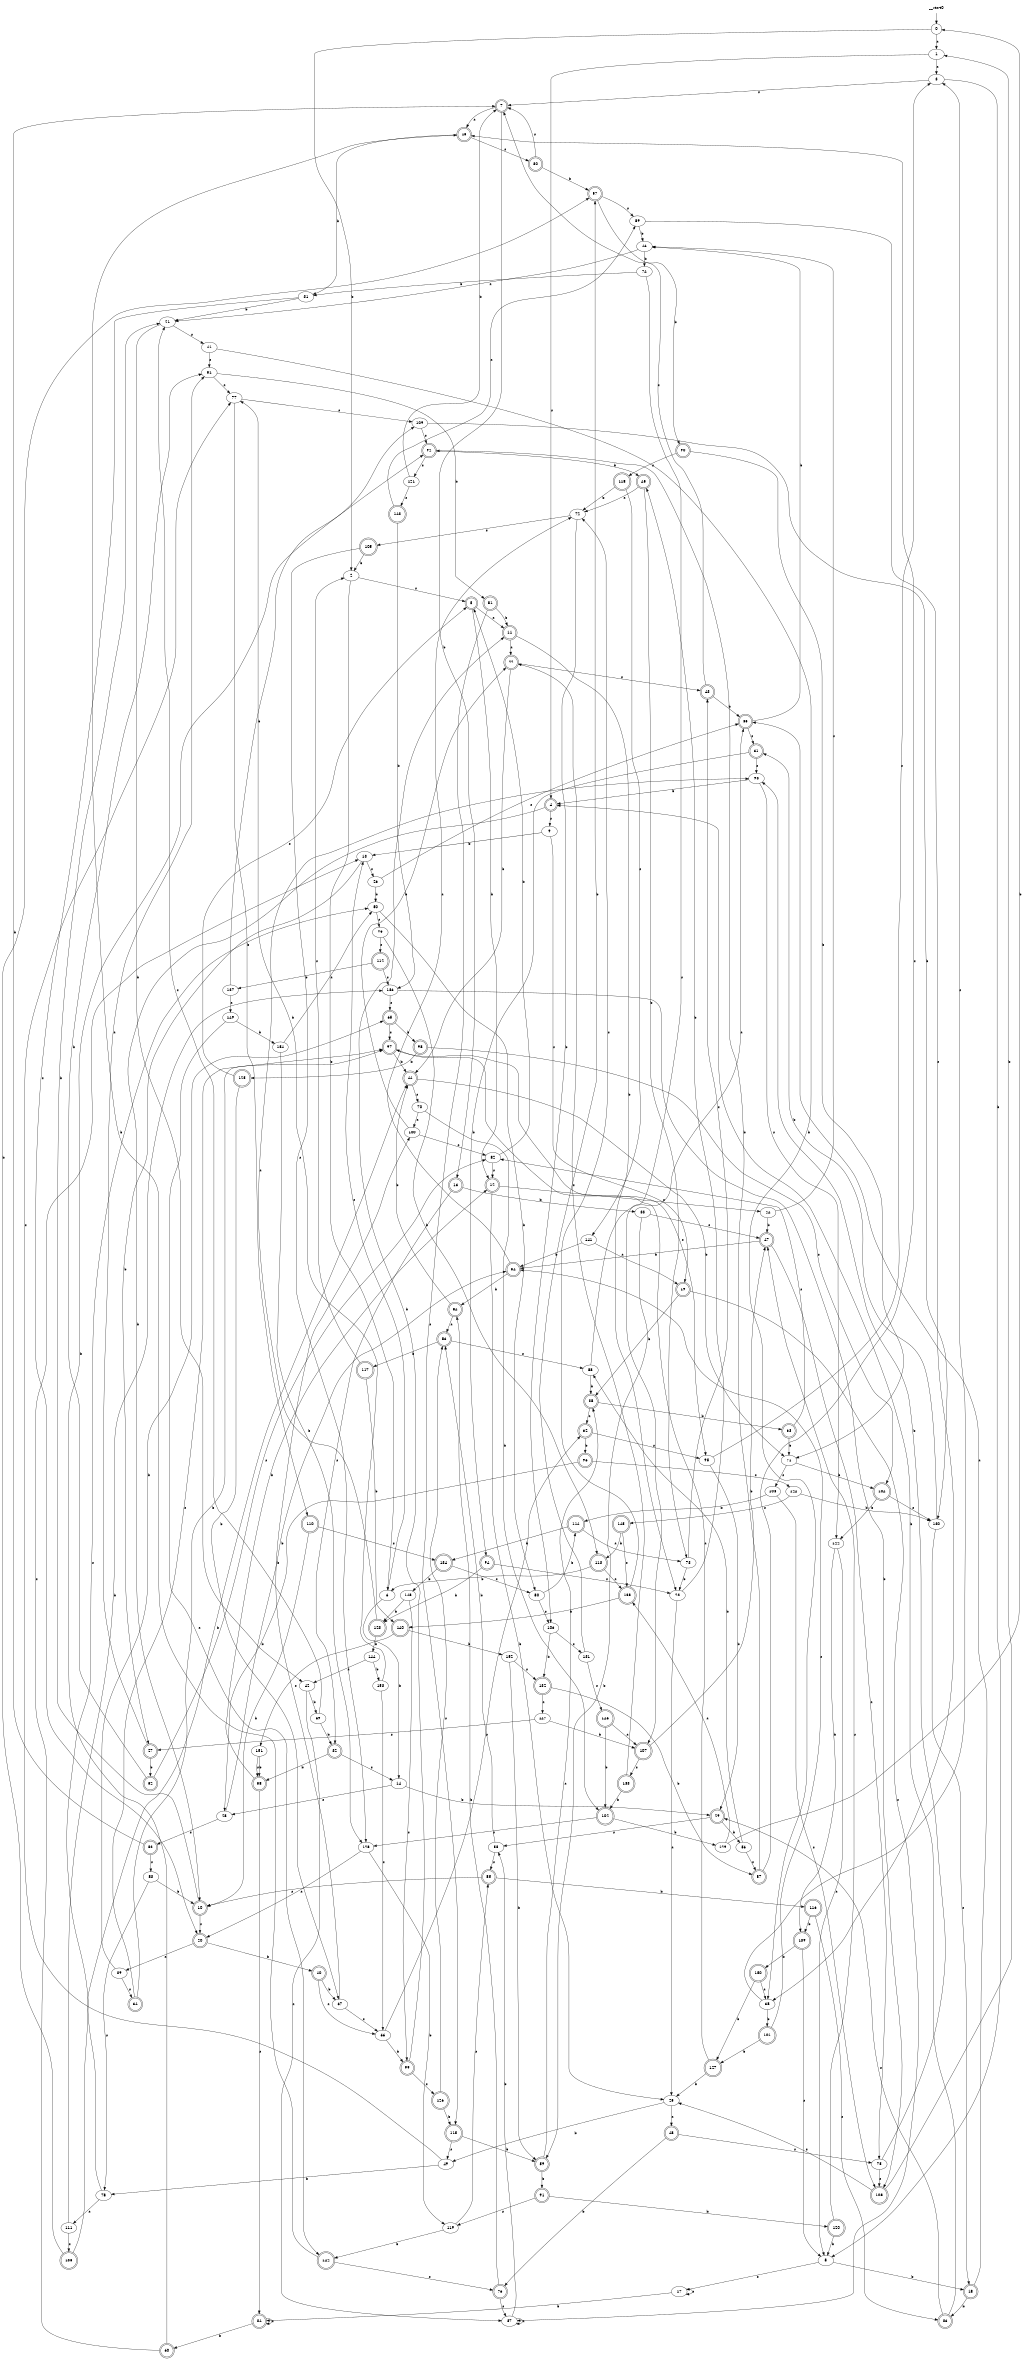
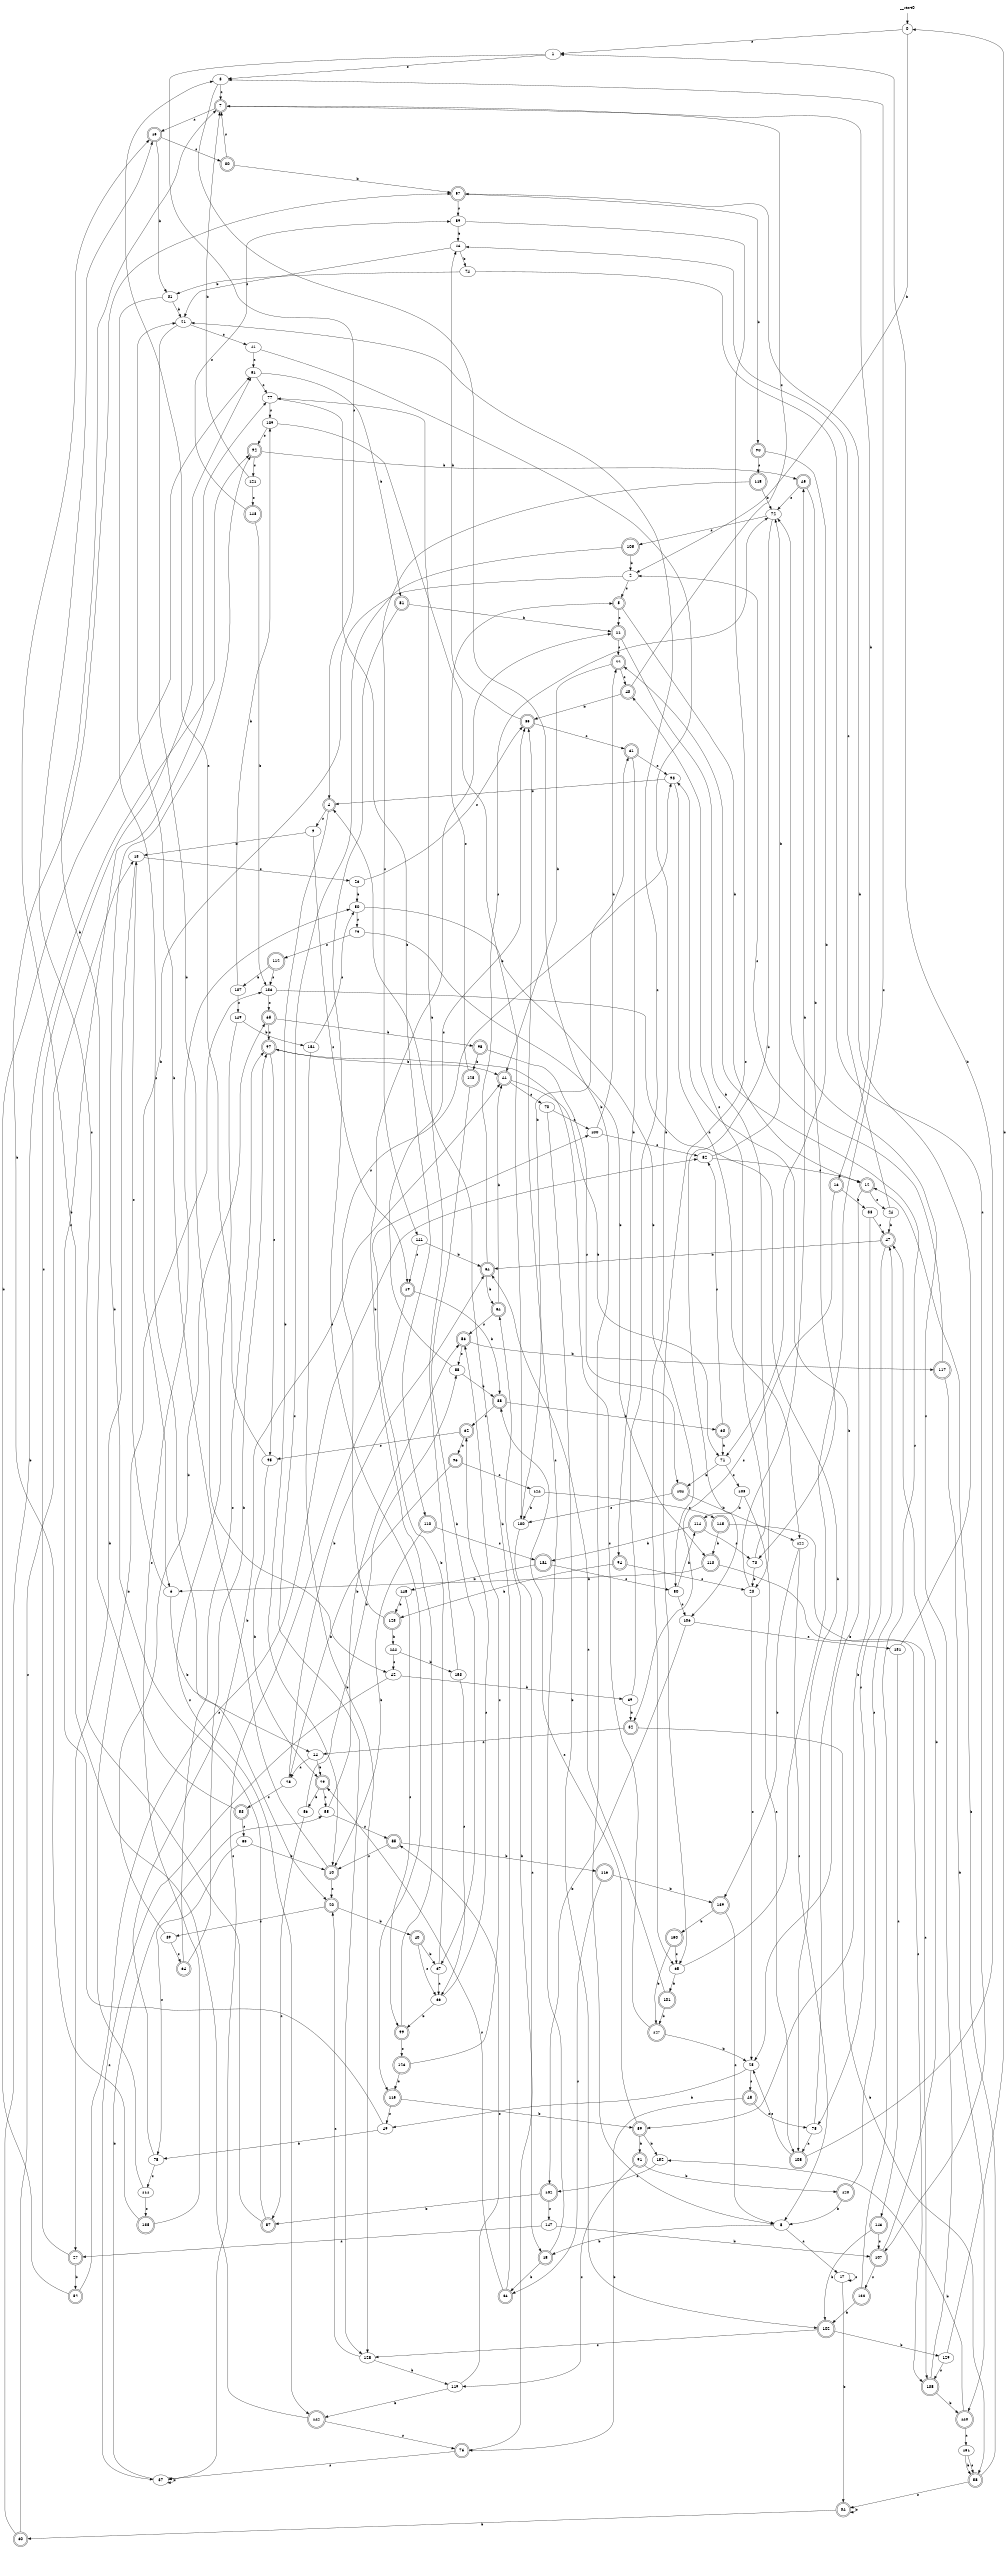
edge "82" -> "5": now "82" -> "72"
edge "152" -> "59": reversed
